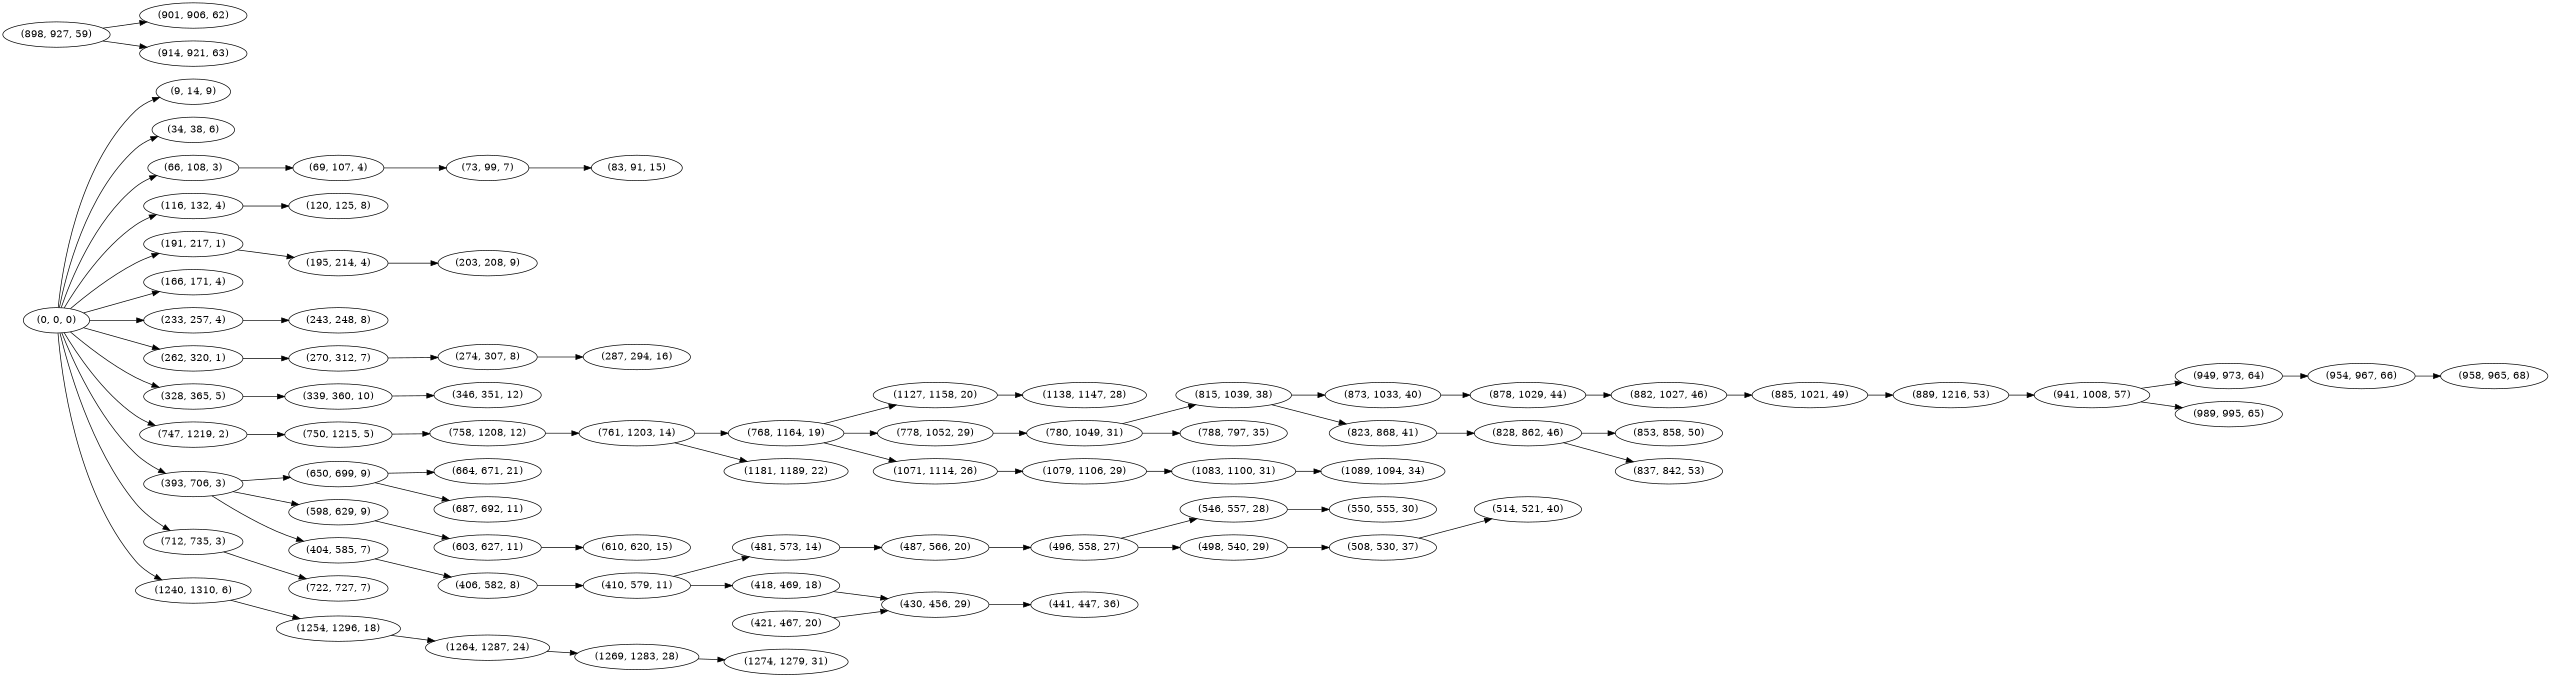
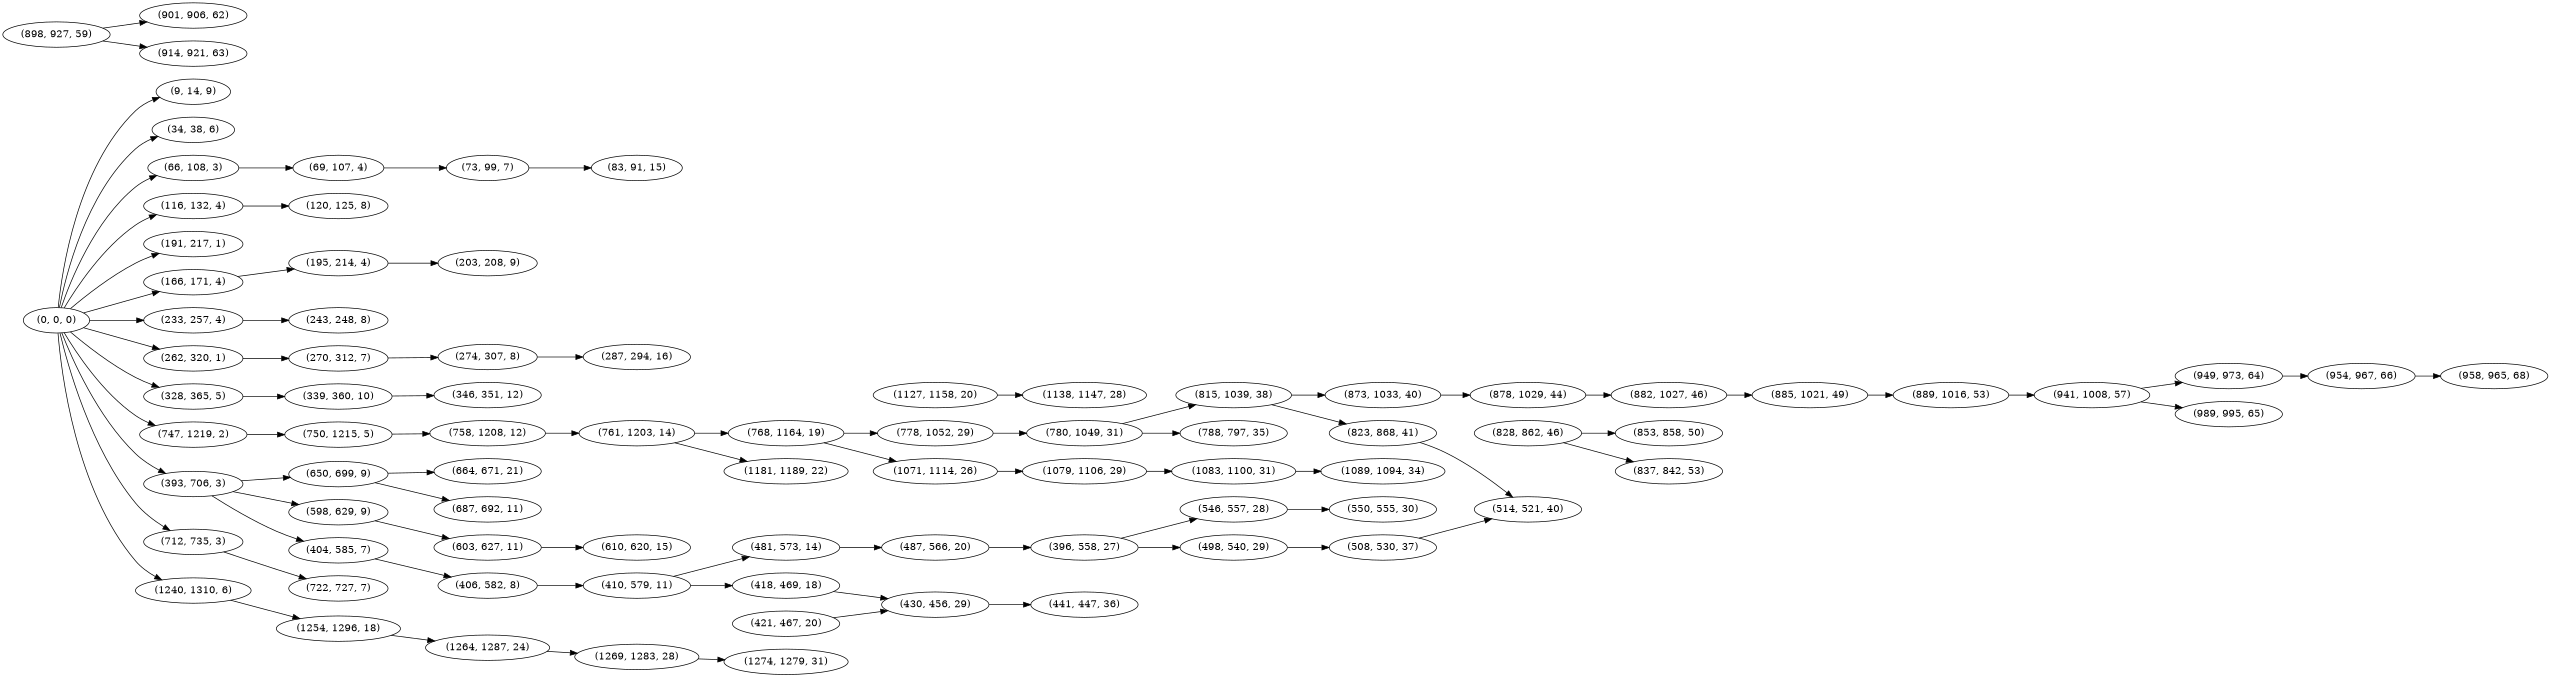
edge "(191, 217, 1)" -> "(195, 214, 4)": now "(166, 171, 4)" -> "(195, 214, 4)"
node "(889, 1216, 53)": label "(889, 1216, 53)" -> "(889, 1016, 53)"
edge "(768, 1164, 19)" -> "(1127, 1158, 20)": removed
edge "(823, 868, 41)" -> "(828, 862, 46)": now "(823, 868, 41)" -> "(514, 521, 40)"
node "(496, 558, 27)": label "(496, 558, 27)" -> "(396, 558, 27)"
